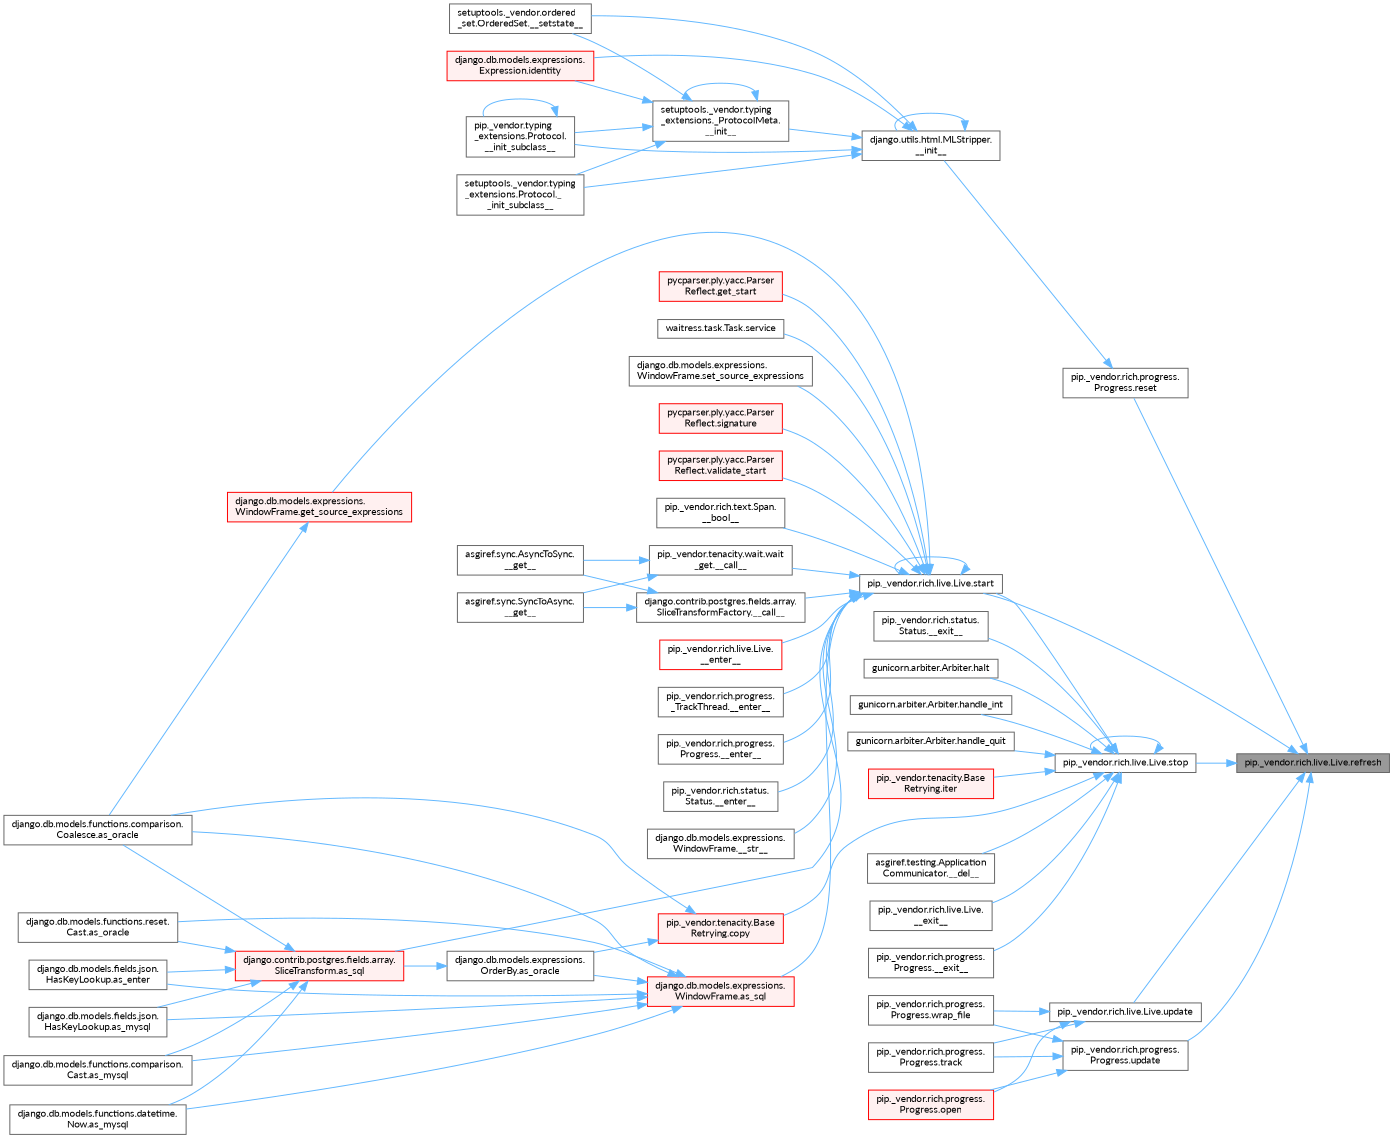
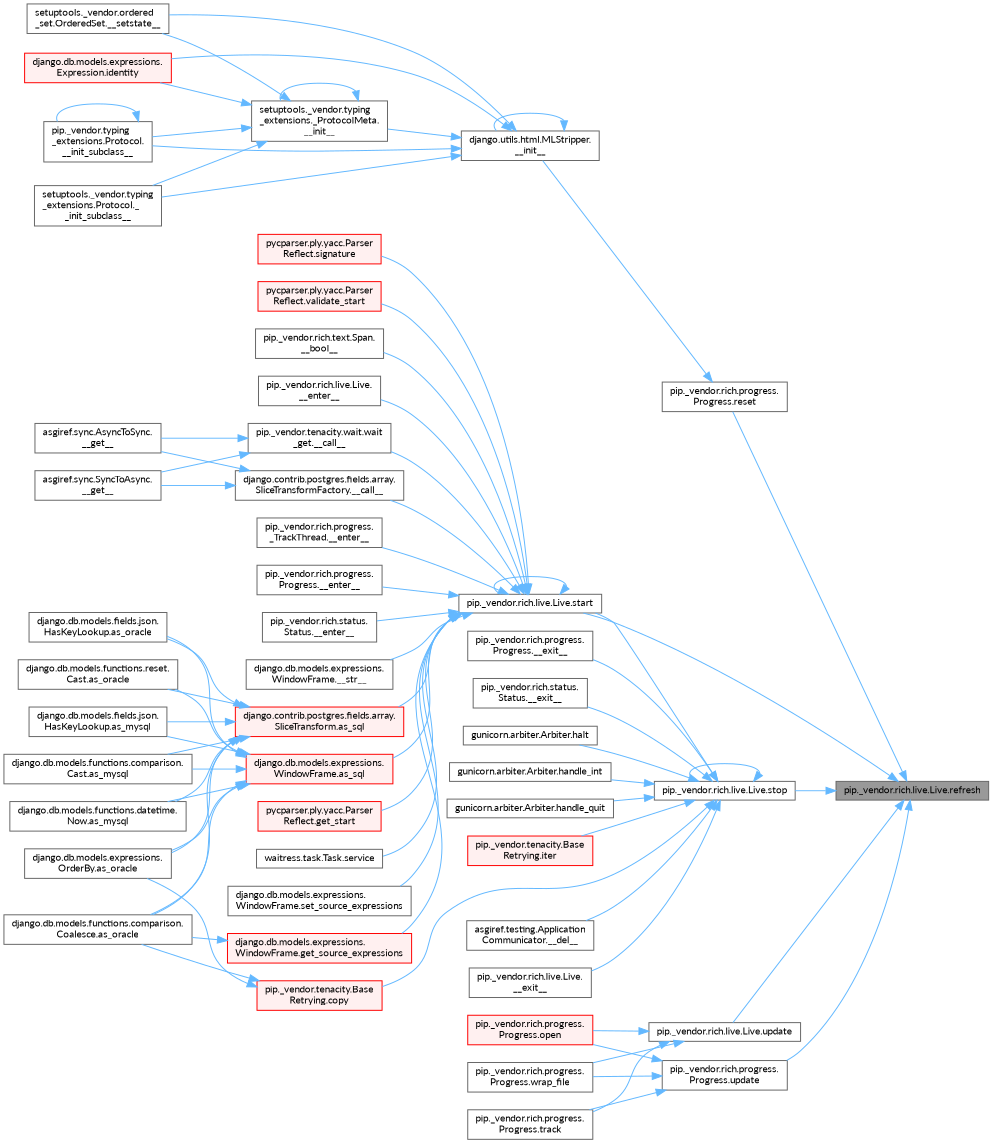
node "pip._vendor.rich.live.Live. __enter__": color red -> grey40
edge "django.contrib.postgres.fields.array. SliceTransform.as_sql" -> "django.db.models.expressions. OrderBy.as_oracle": reversed
node "django.db.models.fields.json. HasKeyLookup.as_enter": label "django.db.models.fields.json. HasKeyLookup.as_enter" -> "django.db.models.fields.json. HasKeyLookup.as_oracle"
